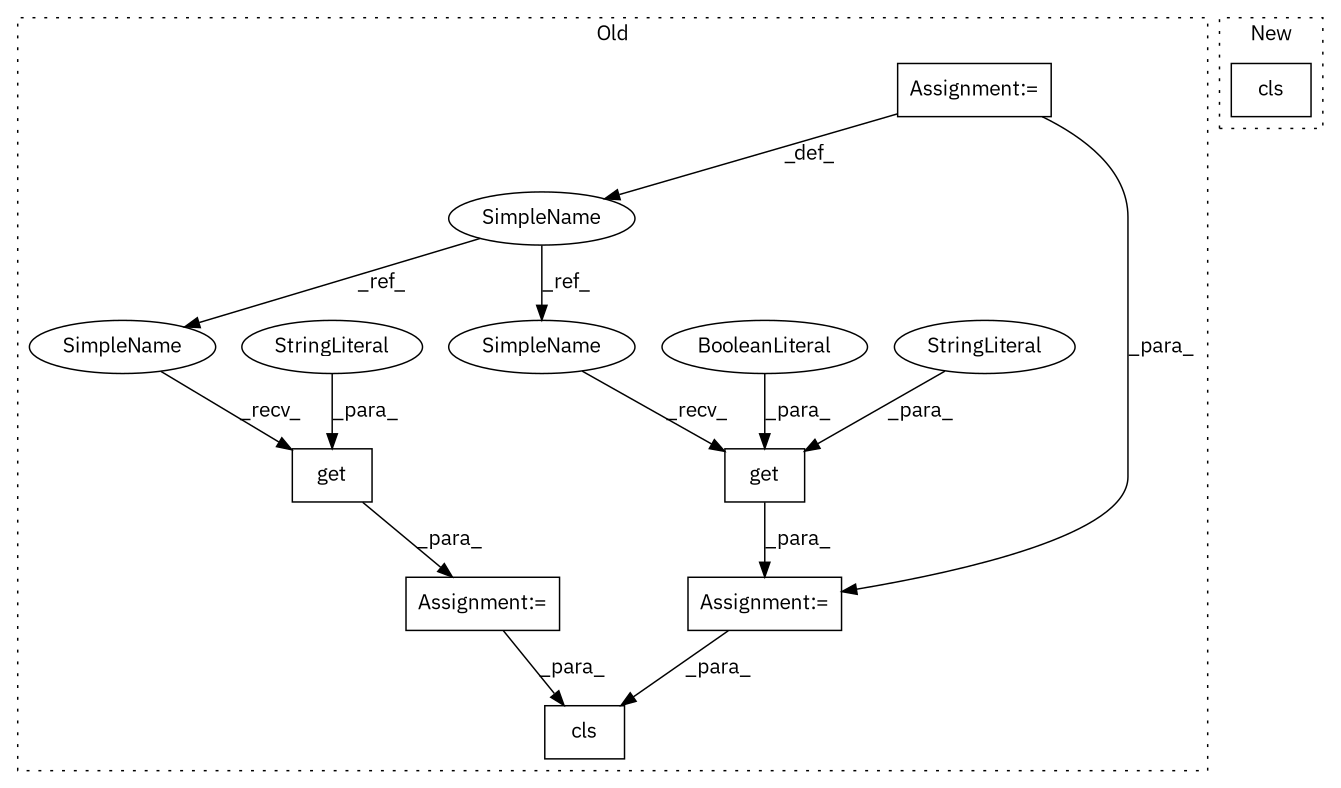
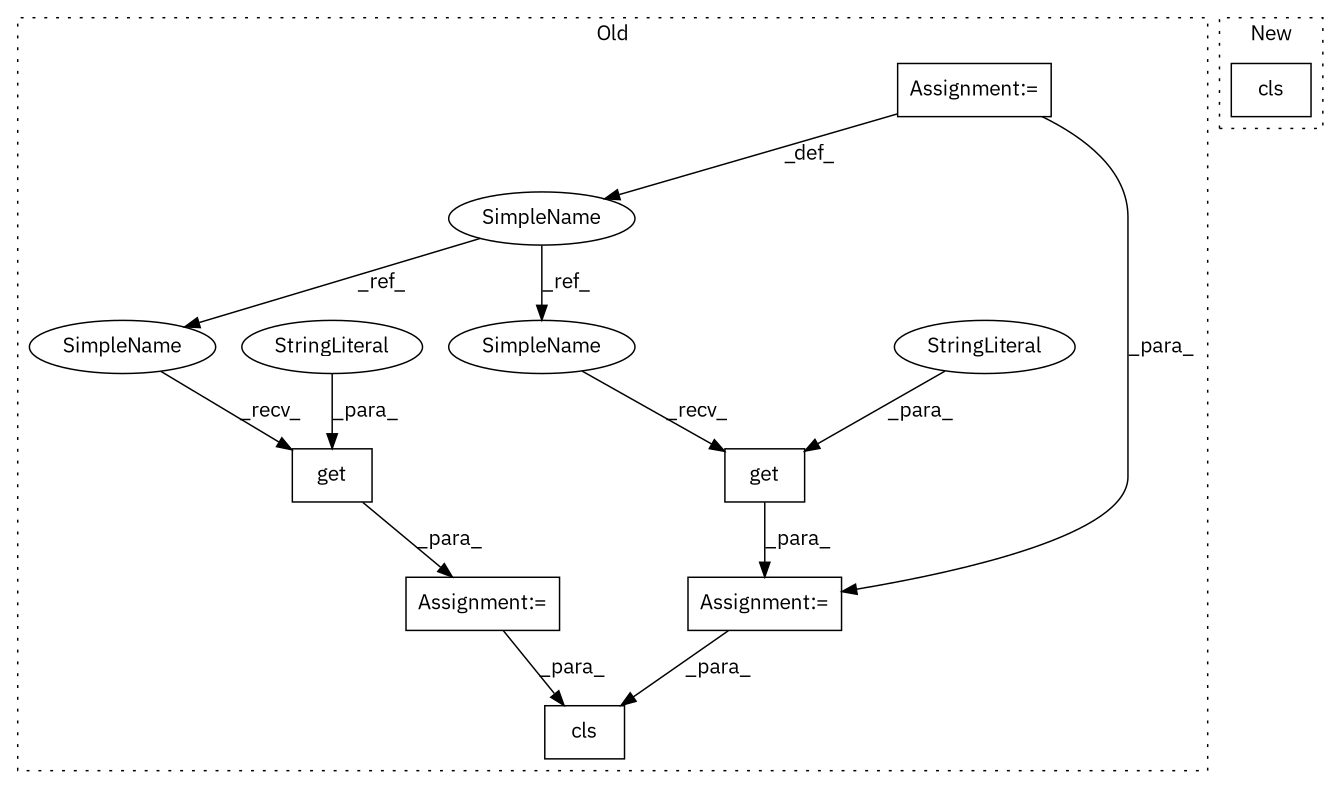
node "BooleanLiteral": removed
